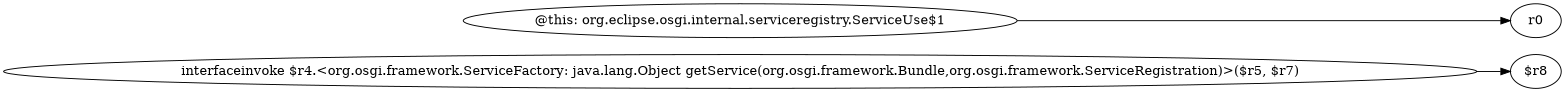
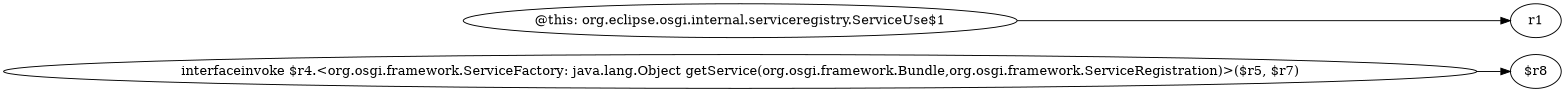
node "r0": label "r0" -> "r1"
